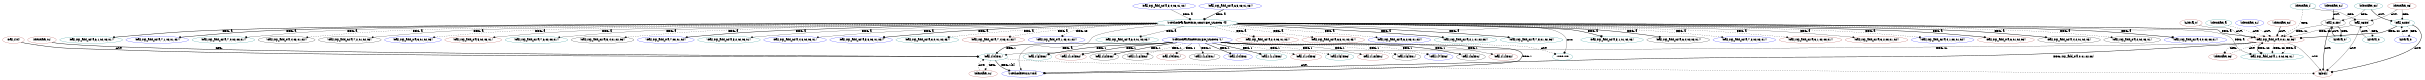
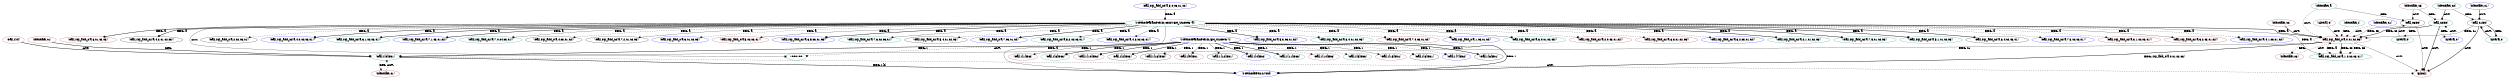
edge "(Identifier,r)" -> "(Call,c3=0)": now "(Identifier,a)" -> "(Call,c3=0)"
edge "(Call,sqr_add_c2(a,6,5,c3,c1,c3))" -> "(MethodParameterIn,const BN_ULONG *a)": reversed
edge "(MethodParameterIn,const BN_ULONG *a)" -> "(Call,sqr_add_c(a,1,c3,c1,c2))": label "DDG: c3" -> "DDG: a"
node "(Call,sqr_add_c2(a,7,0,c2,c3,c1))": label "(Call,sqr_add_c2(a,7,0,c2,c3,c1))" -> "(Call,sqr_add_c2(a,7,0,c4,c3,c1))"
